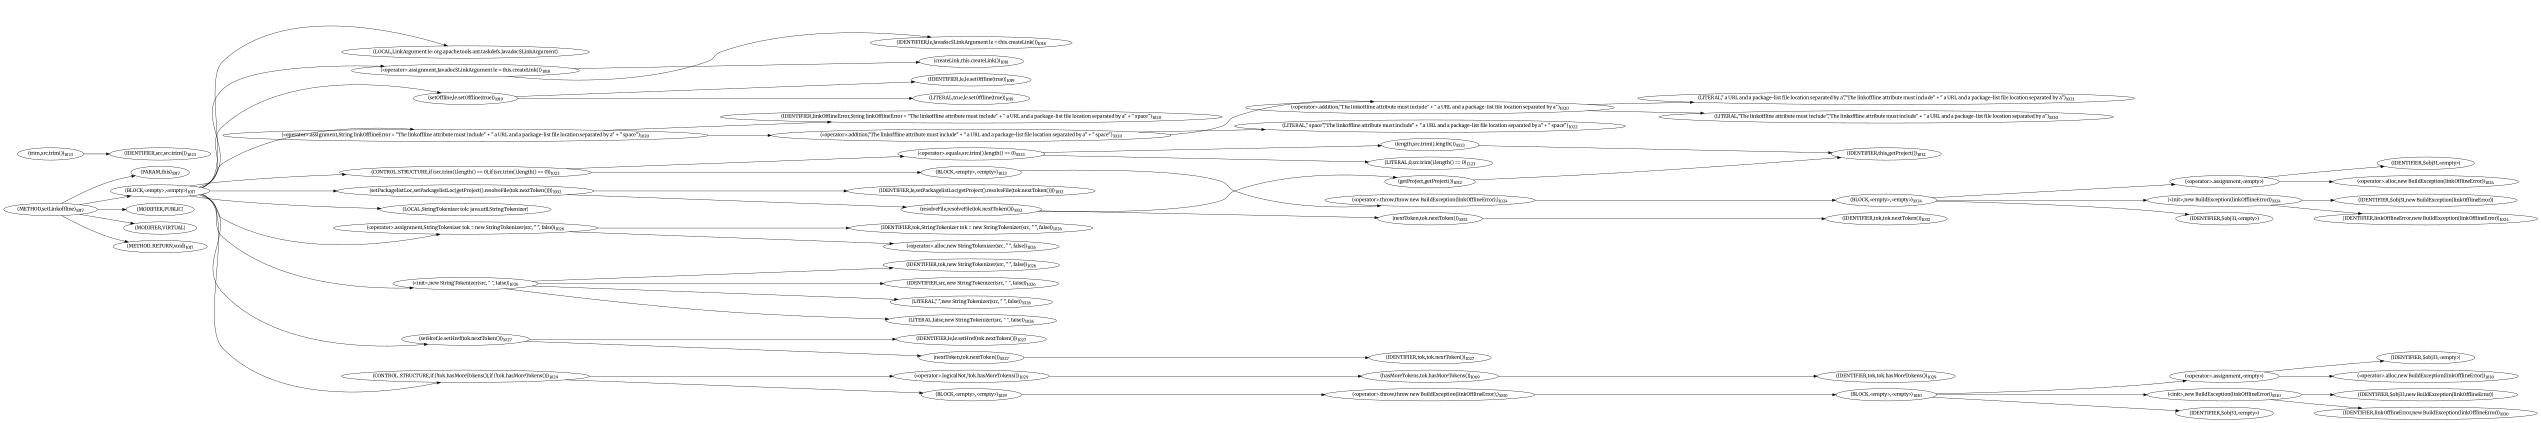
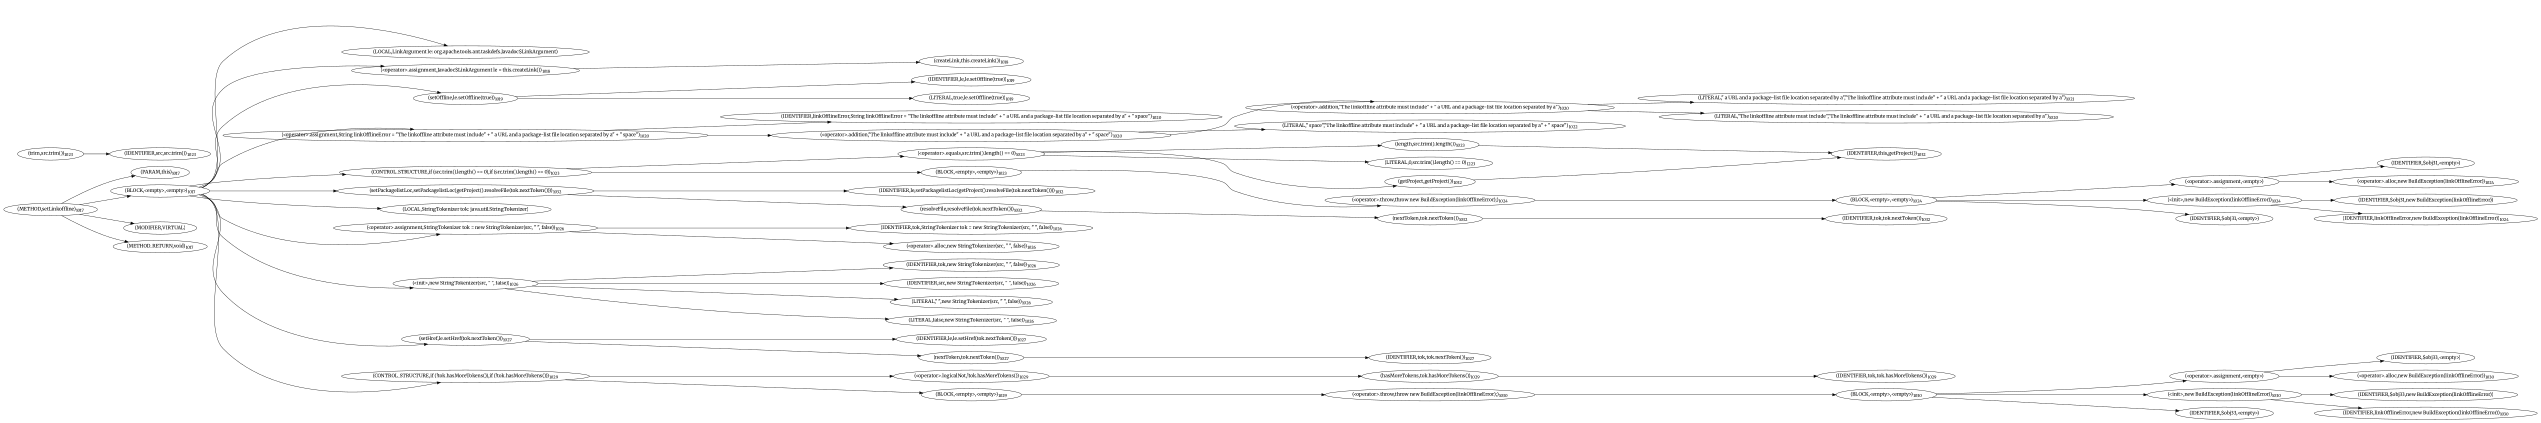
node "(IDENTIFIER,le,Javadoc$LinkArgument le = this.createLink())": removed
edge "(resolveFile,resolveFile(tok.nextToken()))" -> "(getProject,getProject())": now "(<operator>.equals,src.trim().length() == 0)" -> "(getProject,getProject())"
node "(MODIFIER,PUBLIC)": removed
node "(hasMoreTokens,tok.hasMoreTokens())": text "1069" -> "1029"
